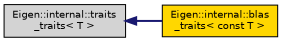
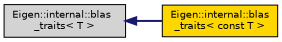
node "Eigen::internal::traits _traits< T >": label "Eigen::internal::traits _traits< T >" -> "Eigen::internal::blas _traits< T >"
